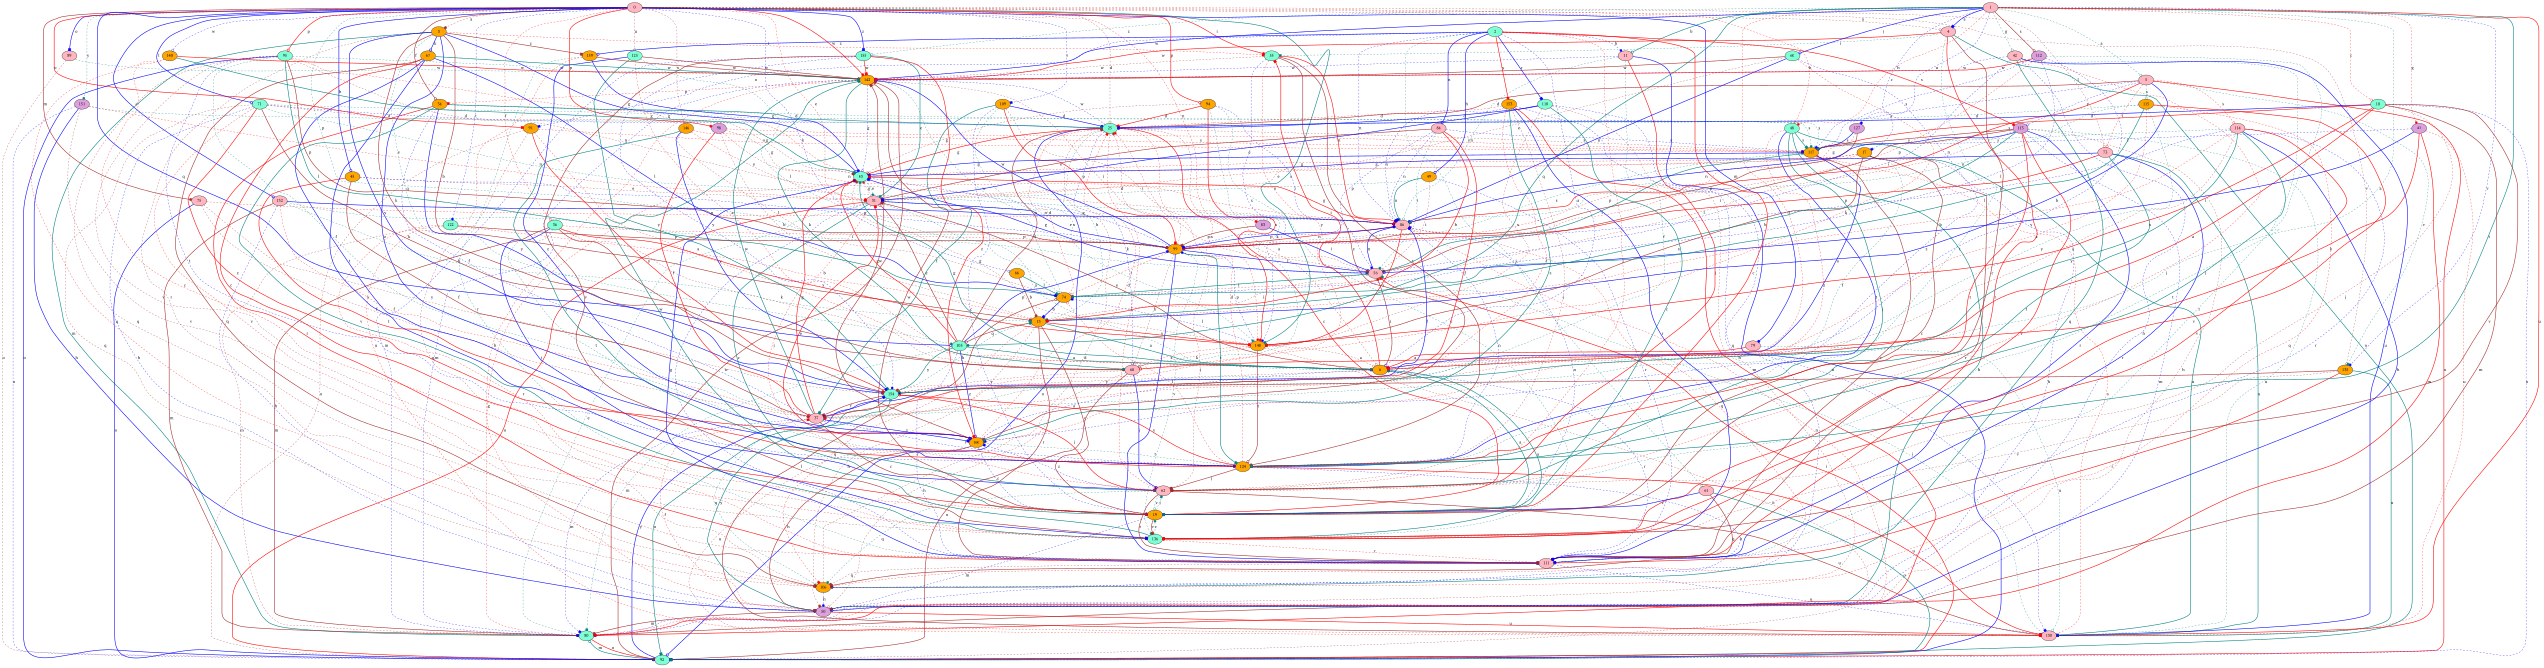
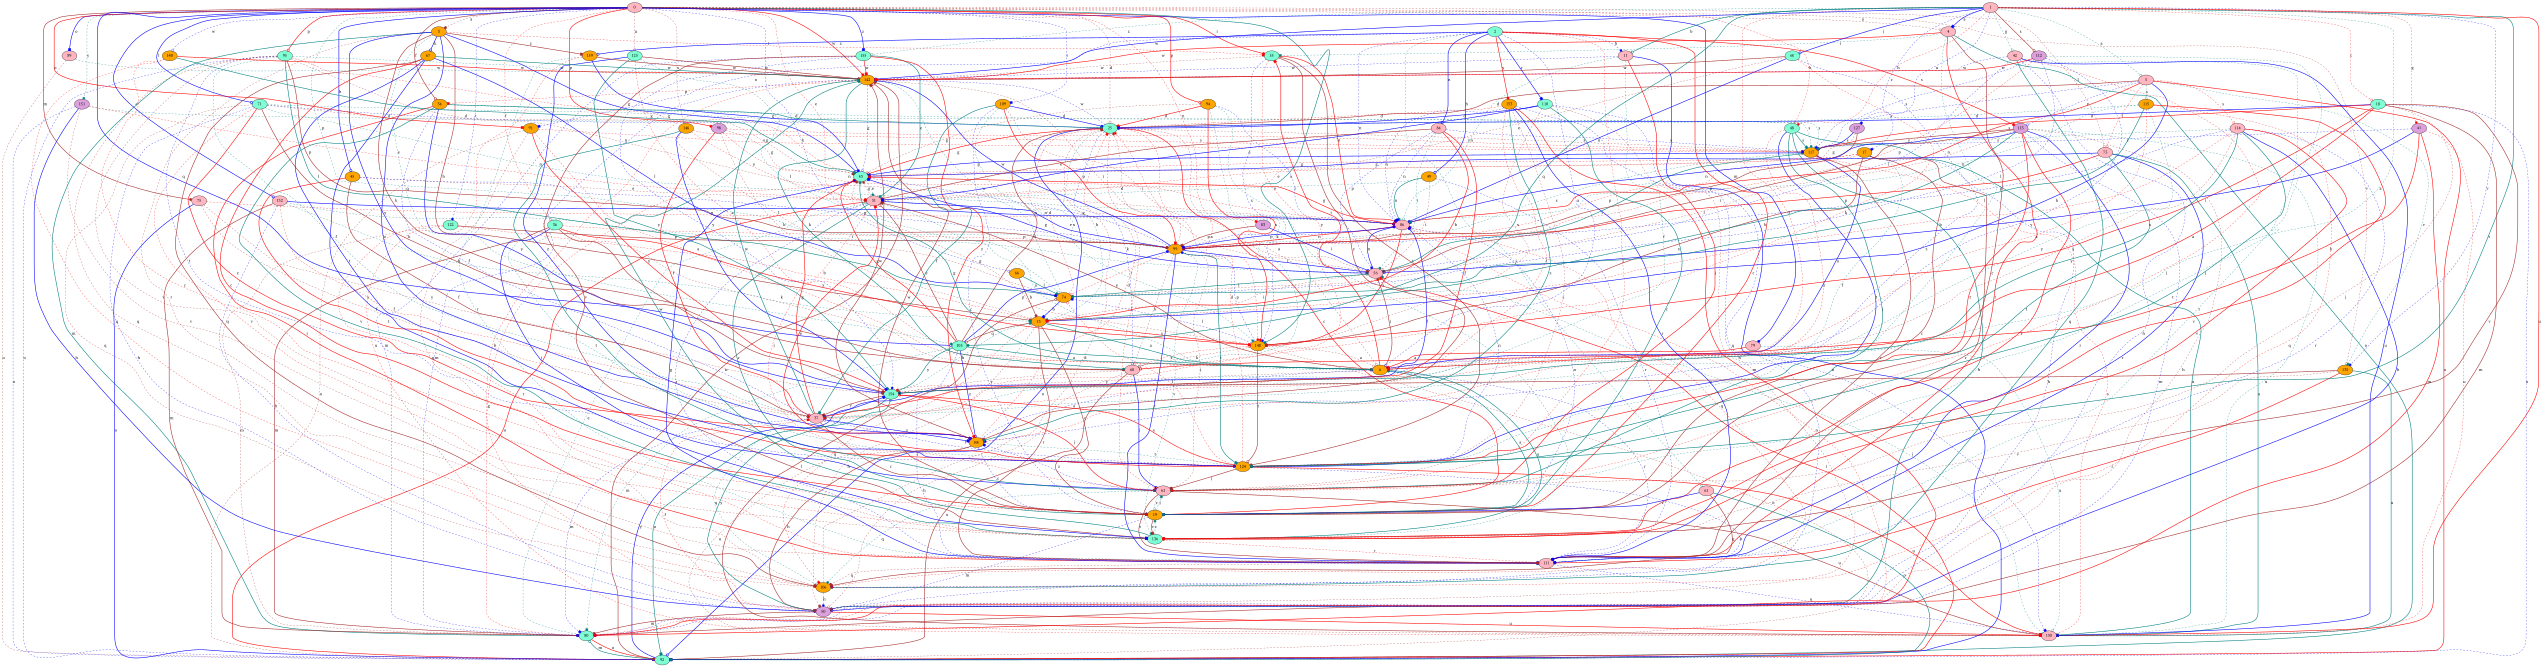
edge "95" -> "92": style bold -> dashed
